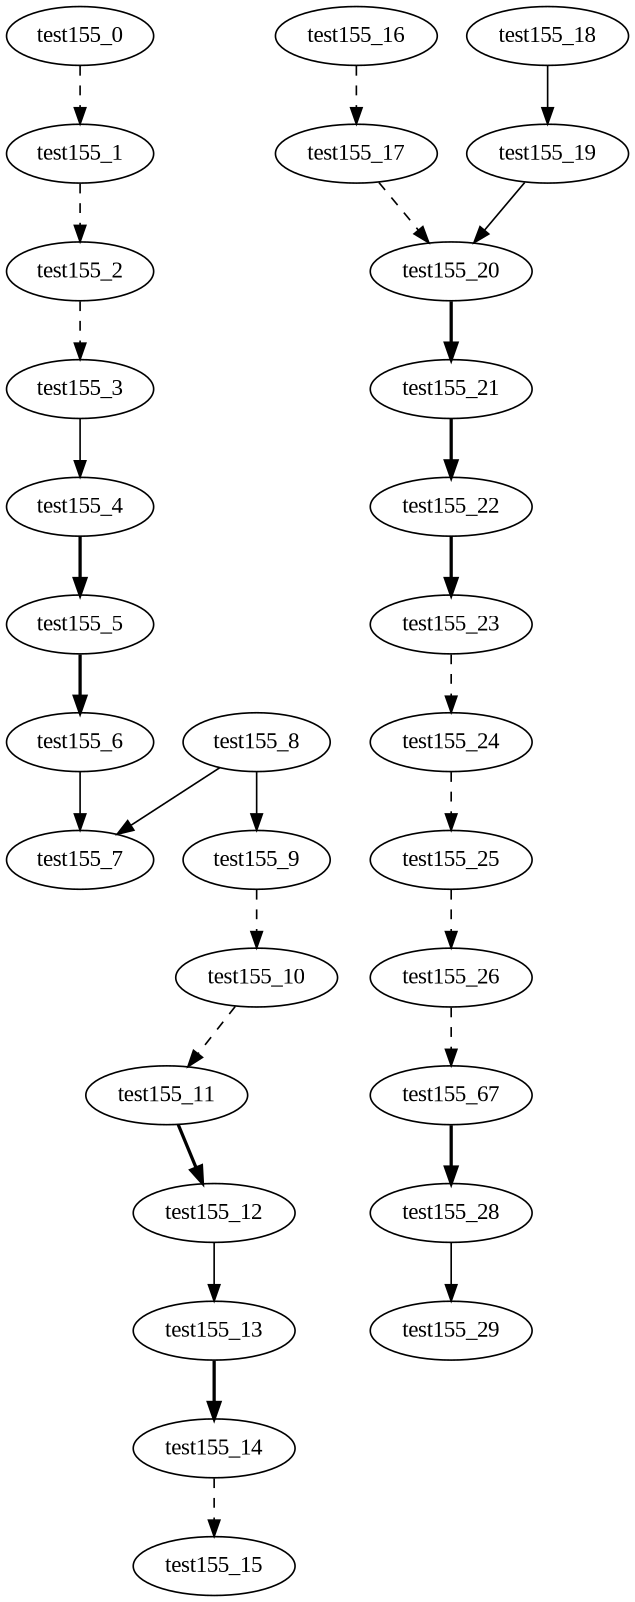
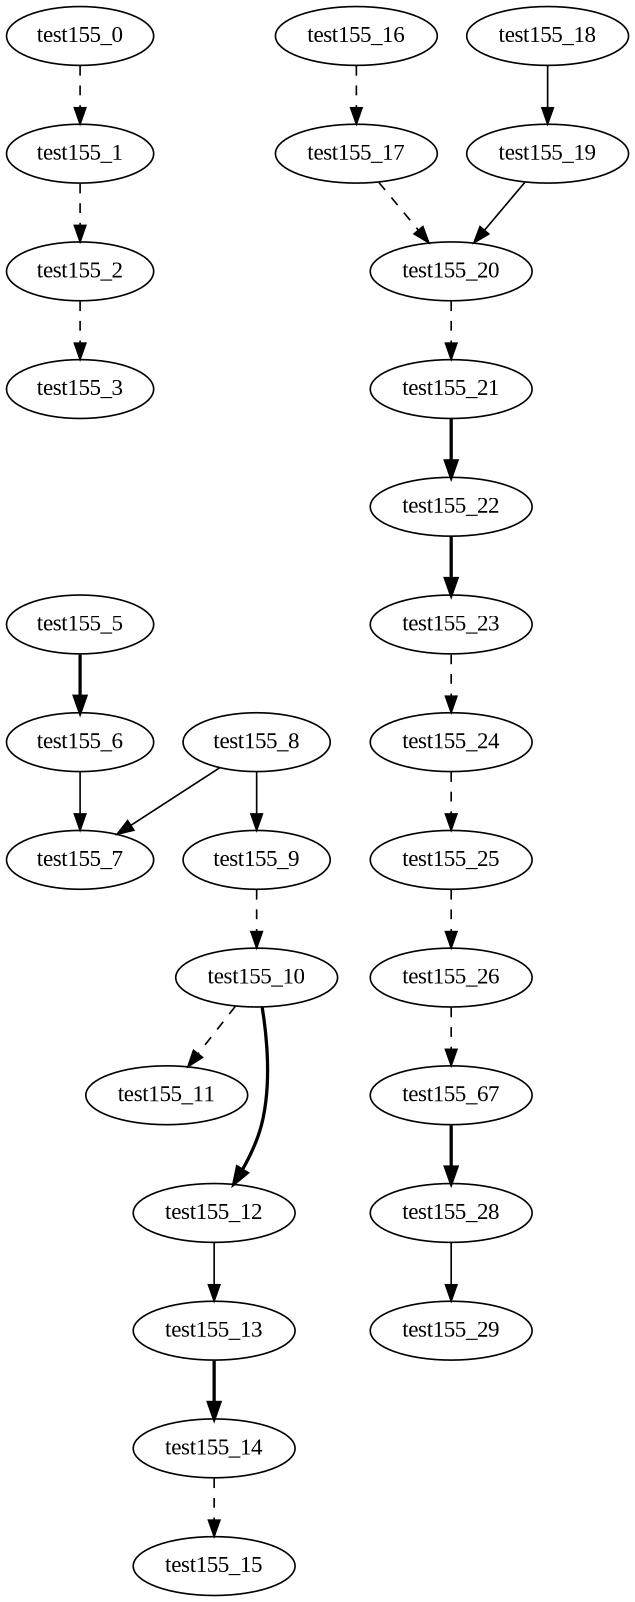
edge "test155_20" -> "test155_21": style bold -> dashed
node "test155_4": removed
edge "test155_11" -> "test155_12": now "test155_10" -> "test155_12"
